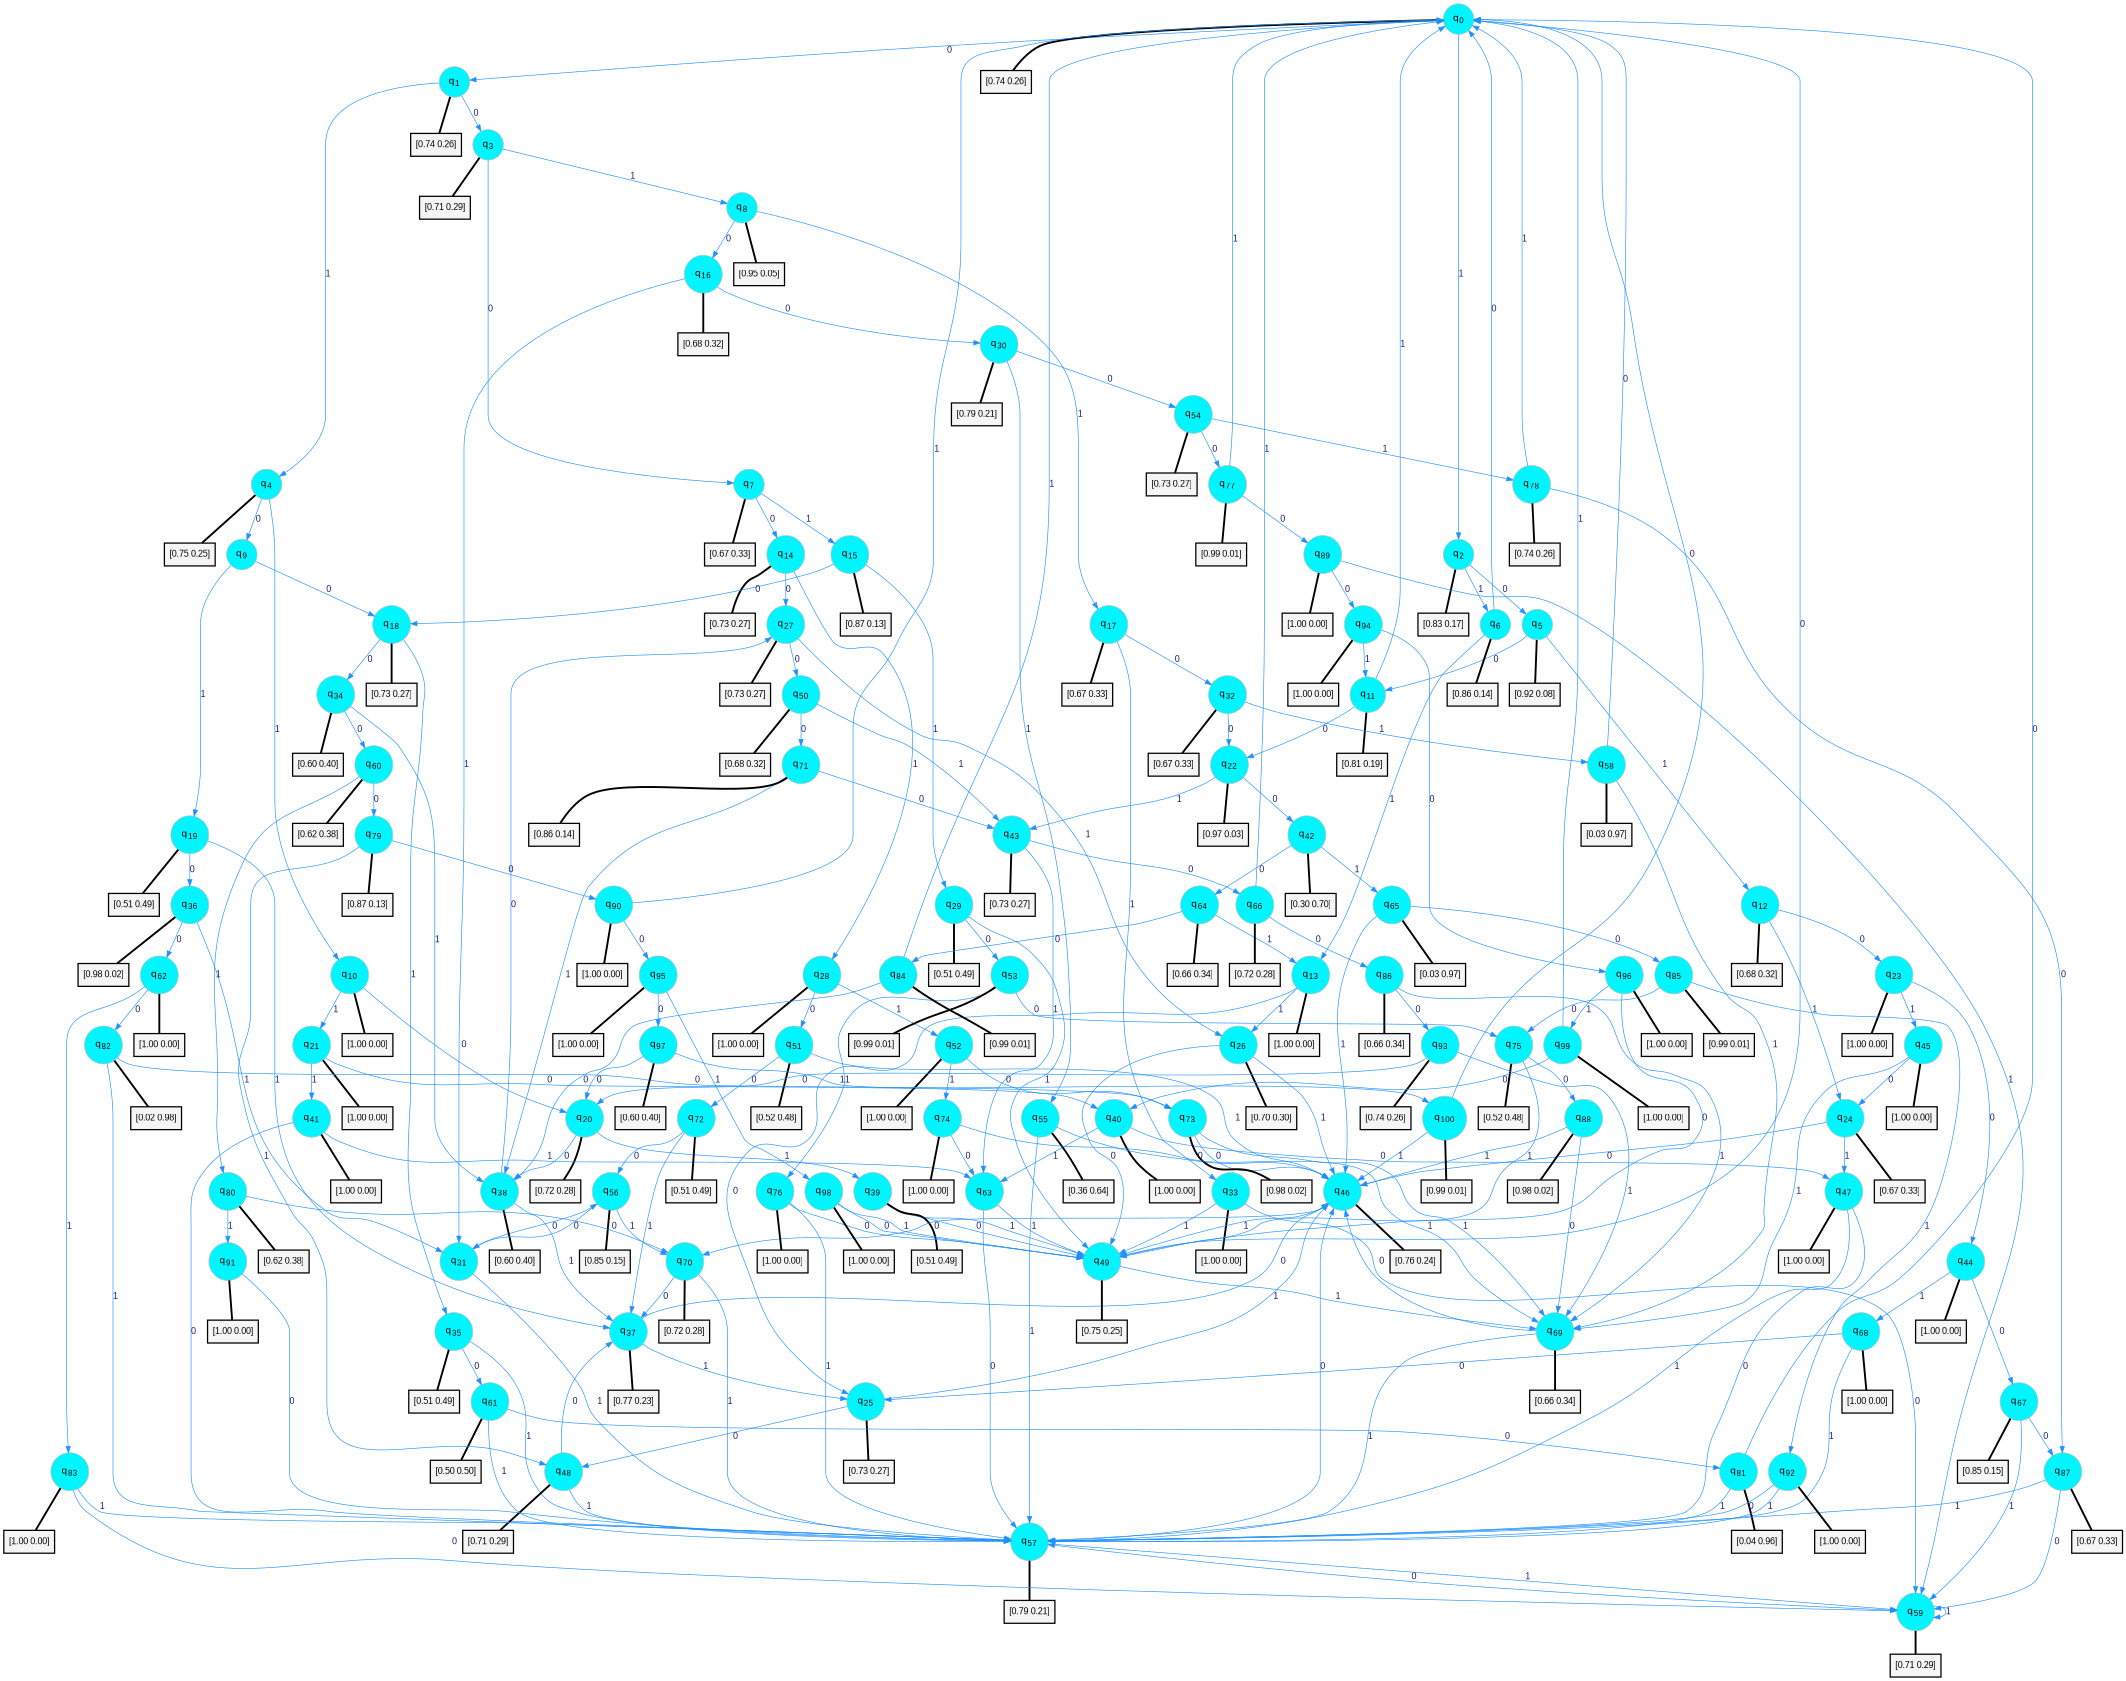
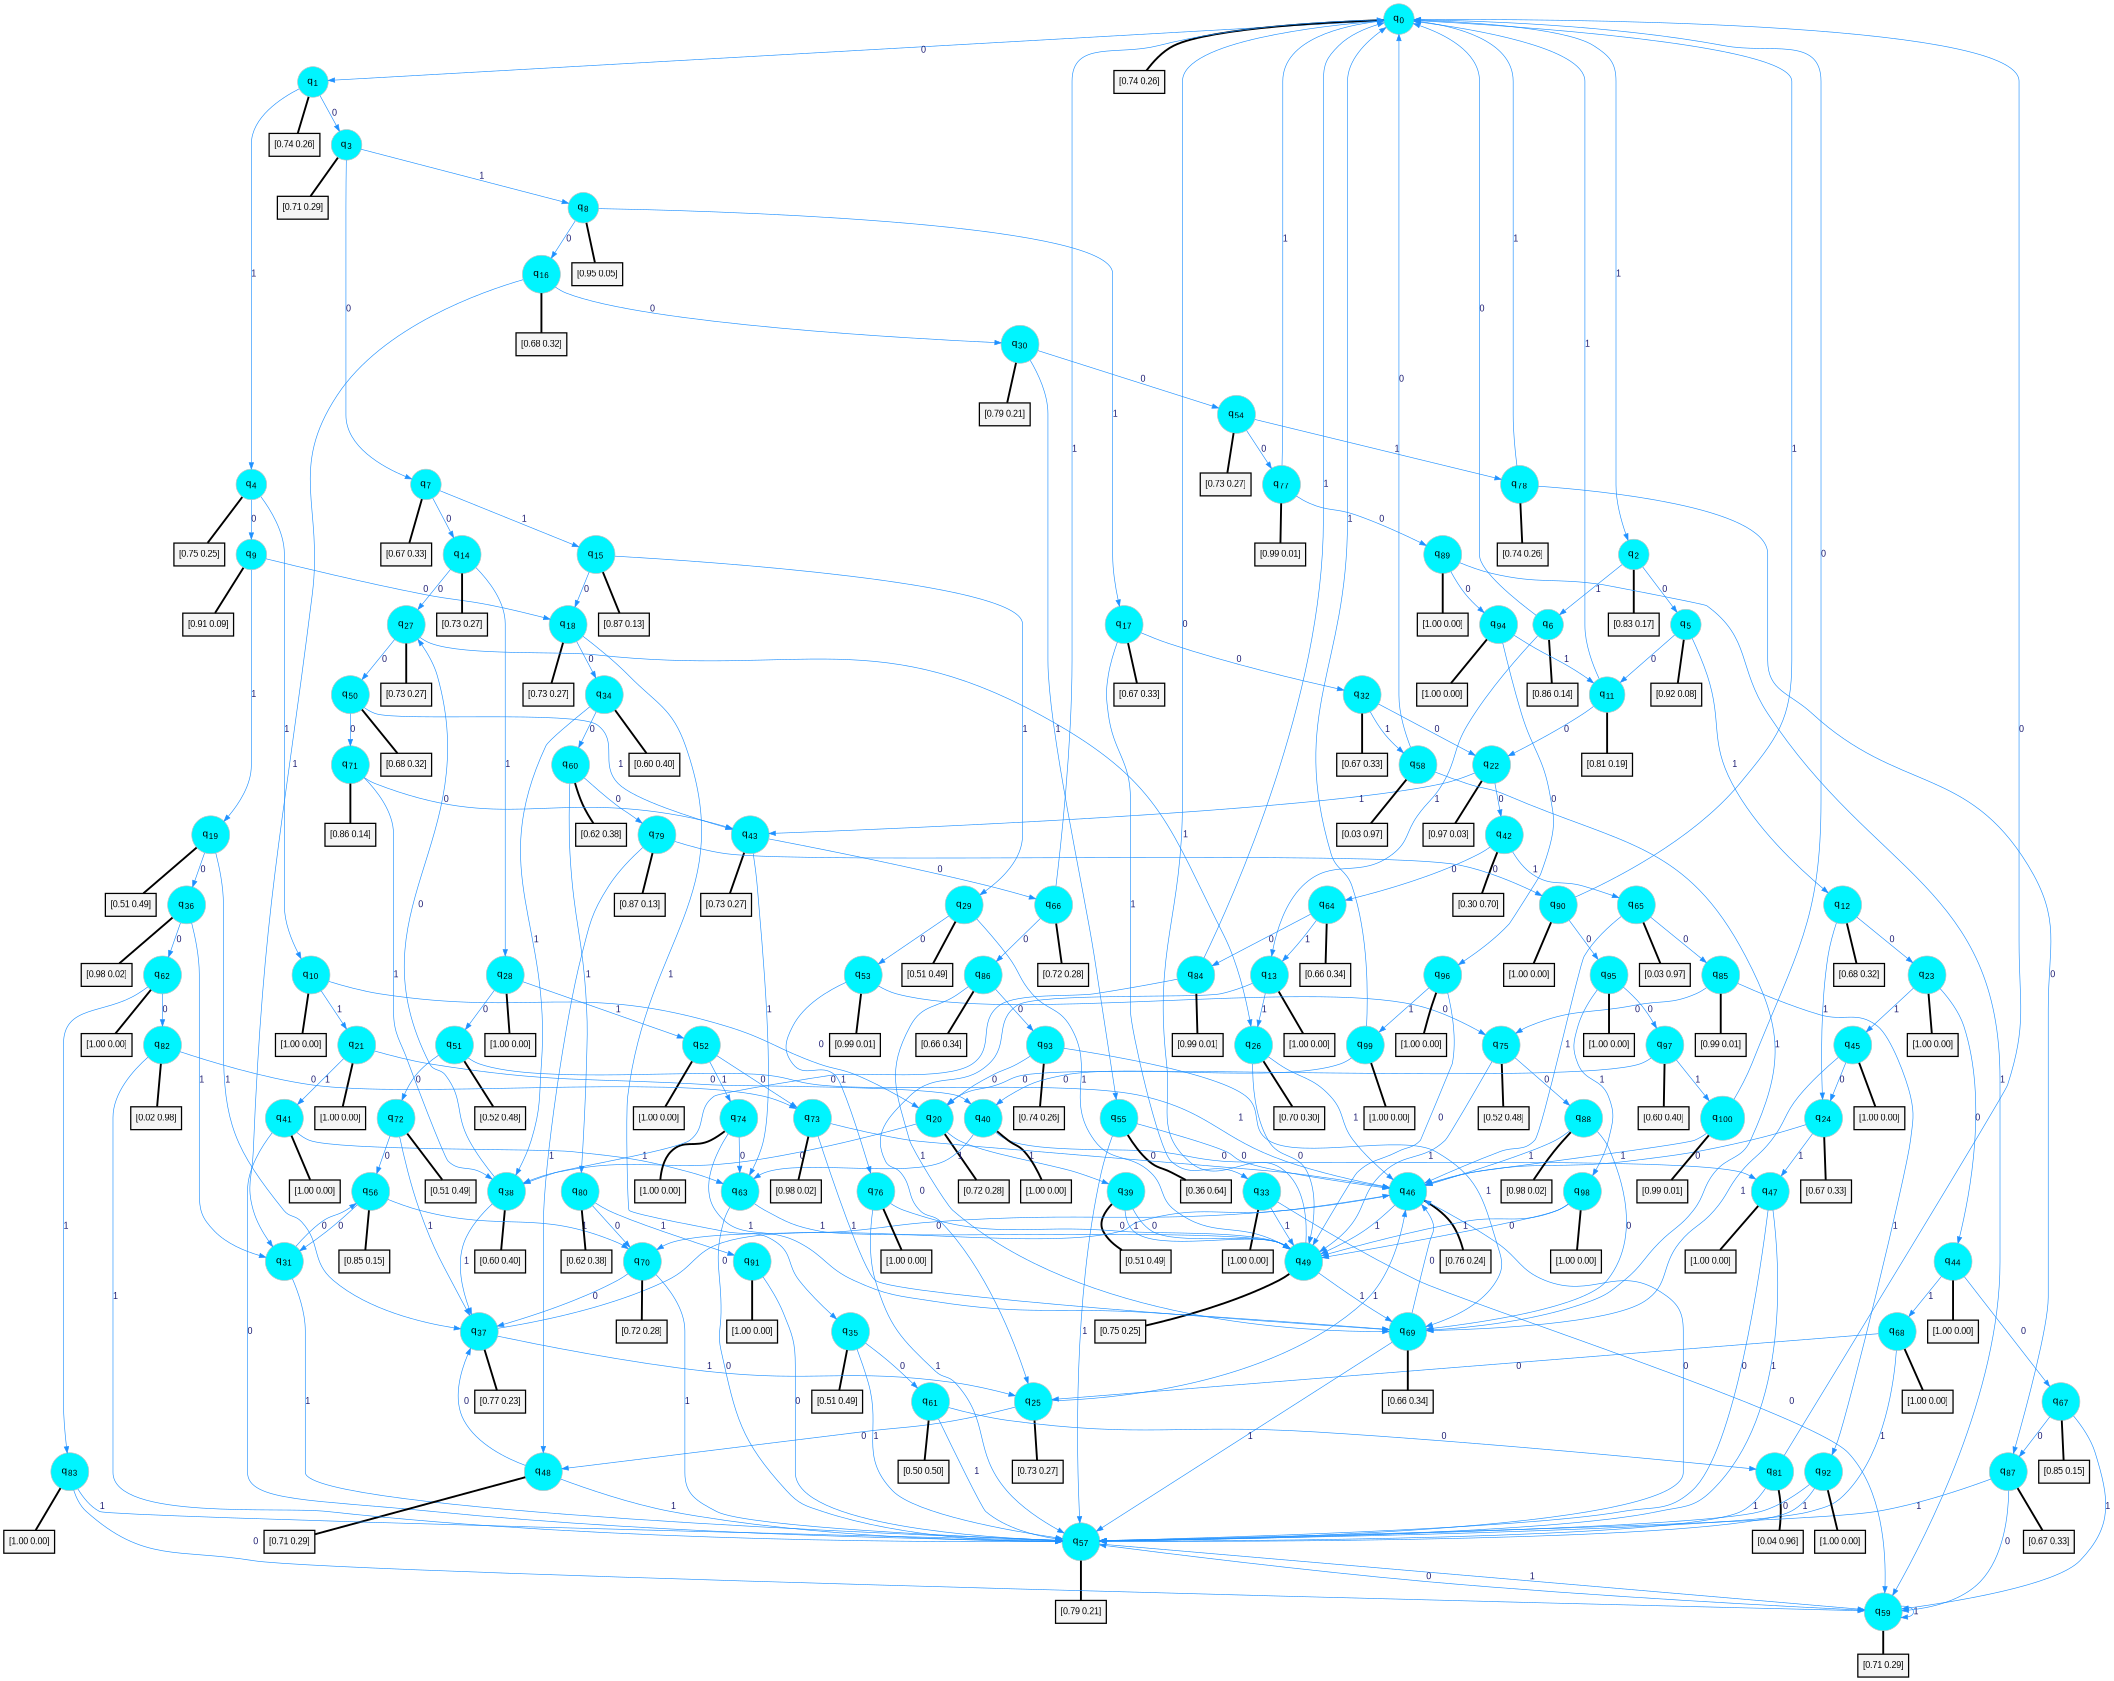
node "[0.91 0.09]": added
